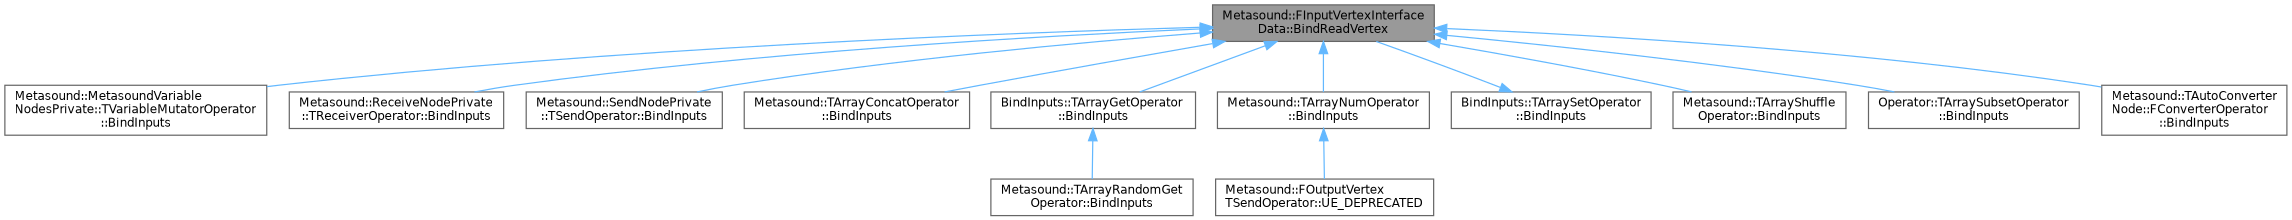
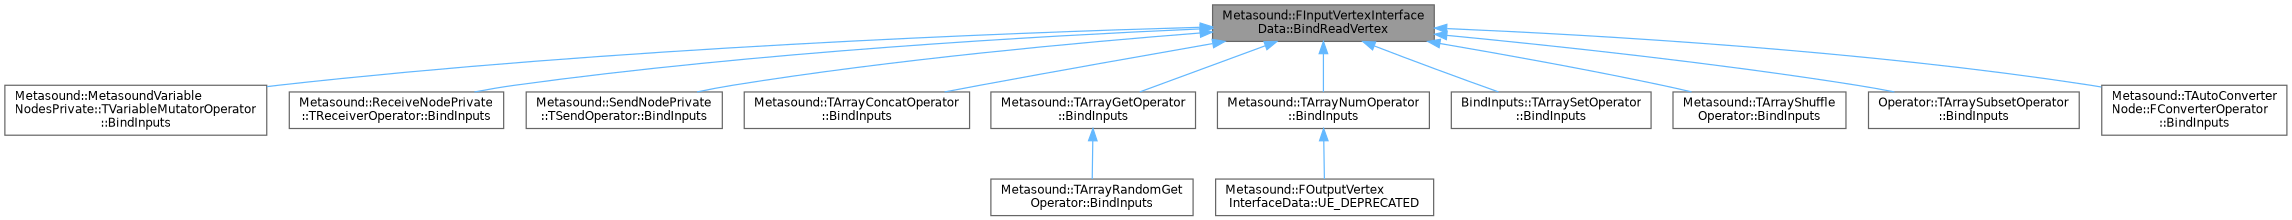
edge "Metasound::FInputVertexInterface Data::BindReadVertex" -> "BindInputs::TArraySetOperator ::BindInputs": reversed
node "BindInputs::TArrayGetOperator ::BindInputs": label "BindInputs::TArrayGetOperator ::BindInputs" -> "Metasound::TArrayGetOperator ::BindInputs"
node "Metasound::FOutputVertex TSendOperator::UE_DEPRECATED": label "Metasound::FOutputVertex TSendOperator::UE_DEPRECATED" -> "Metasound::FOutputVertex InterfaceData::UE_DEPRECATED"
